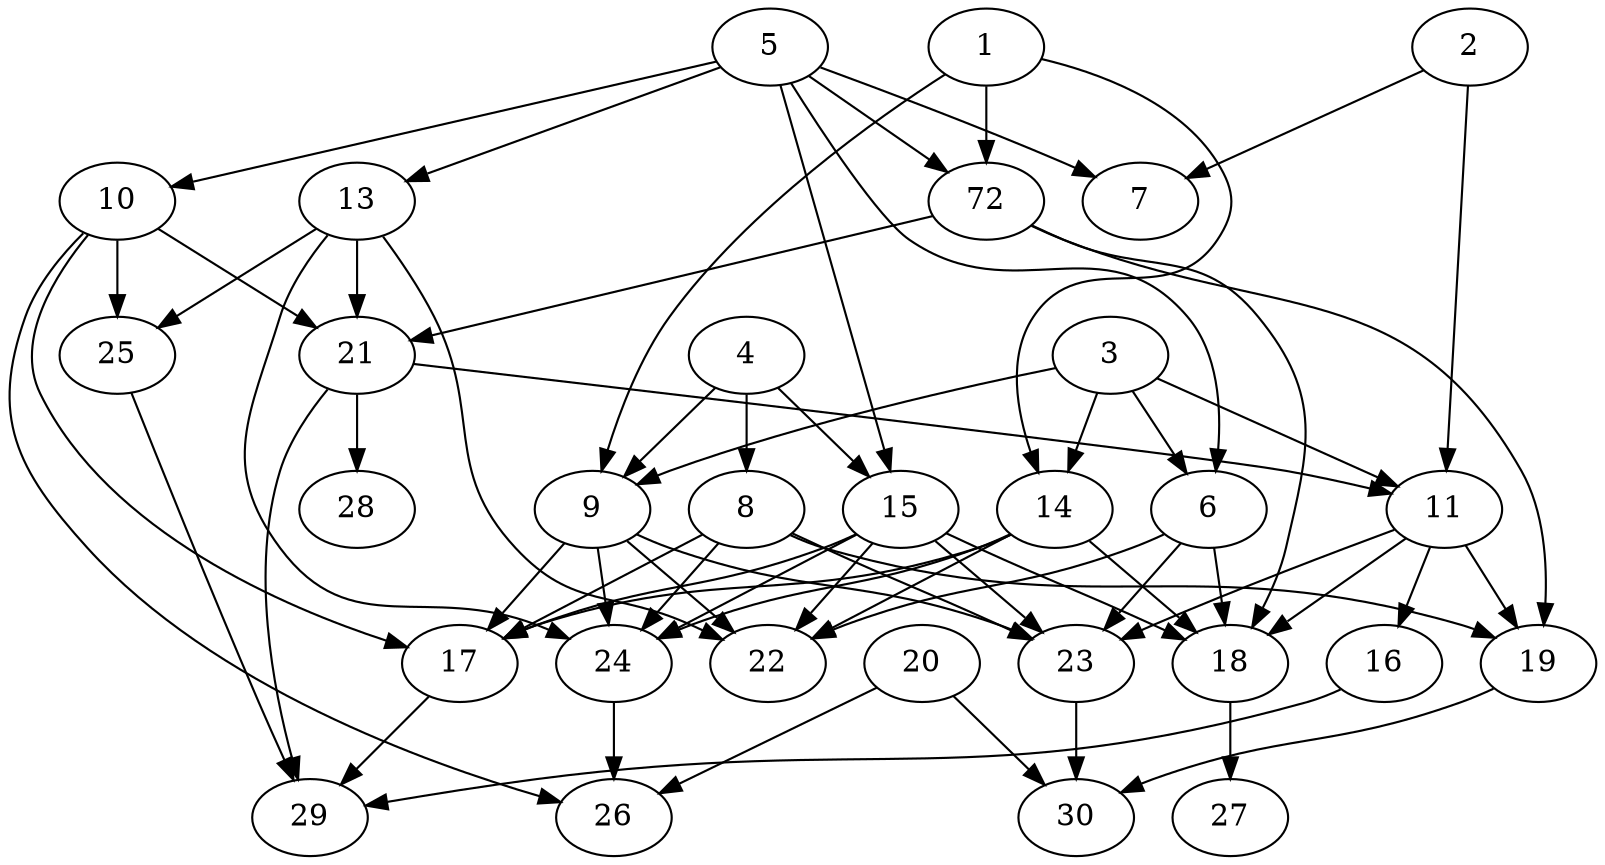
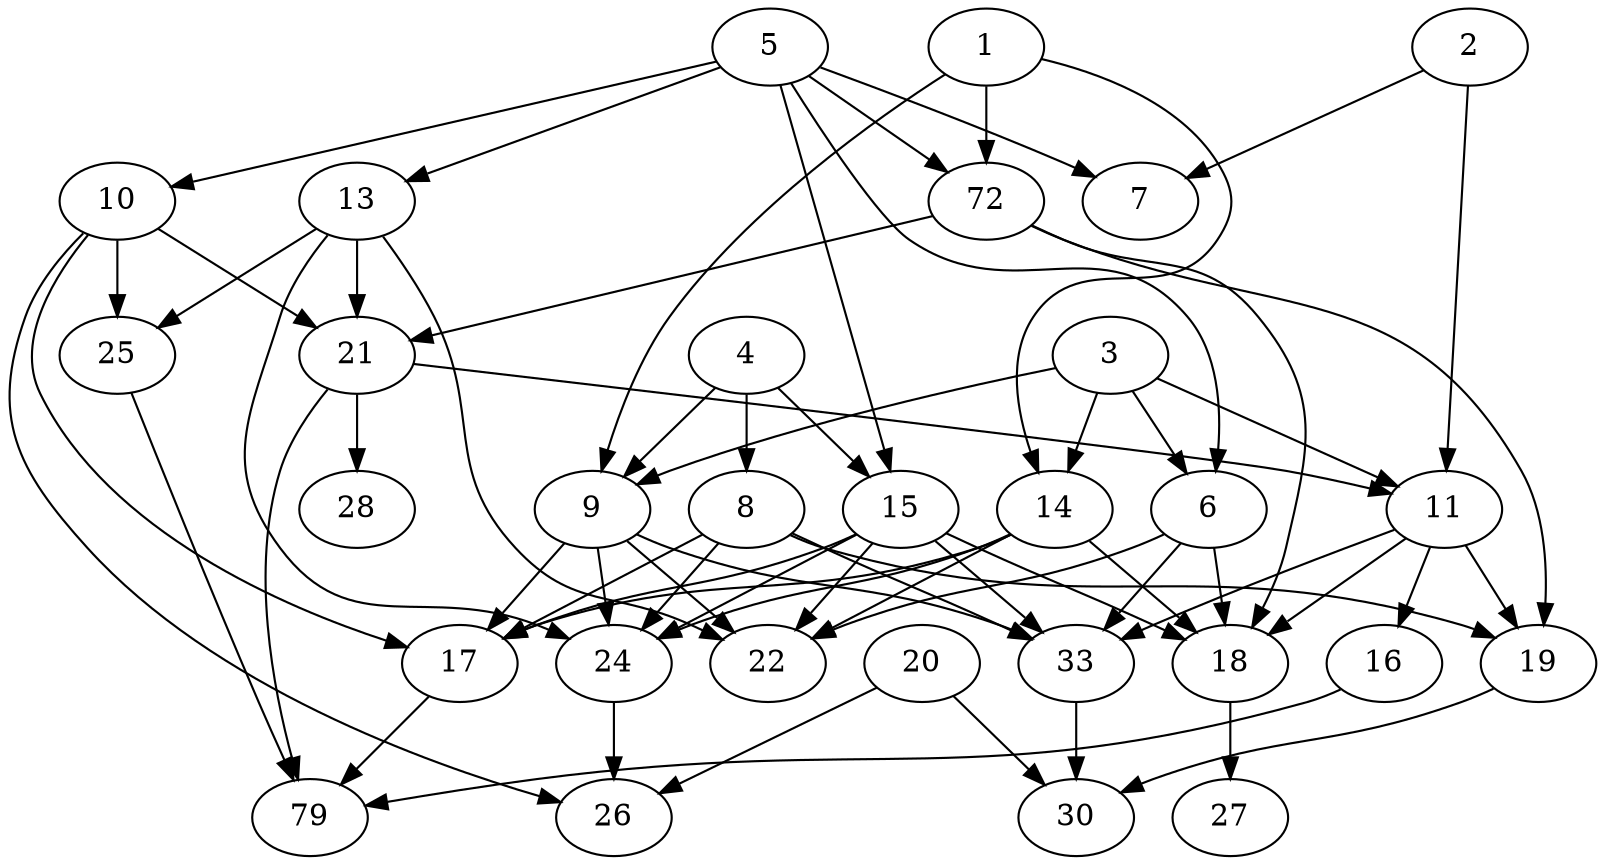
node "23": label "23" -> "33"
node "29": label "29" -> "79"
